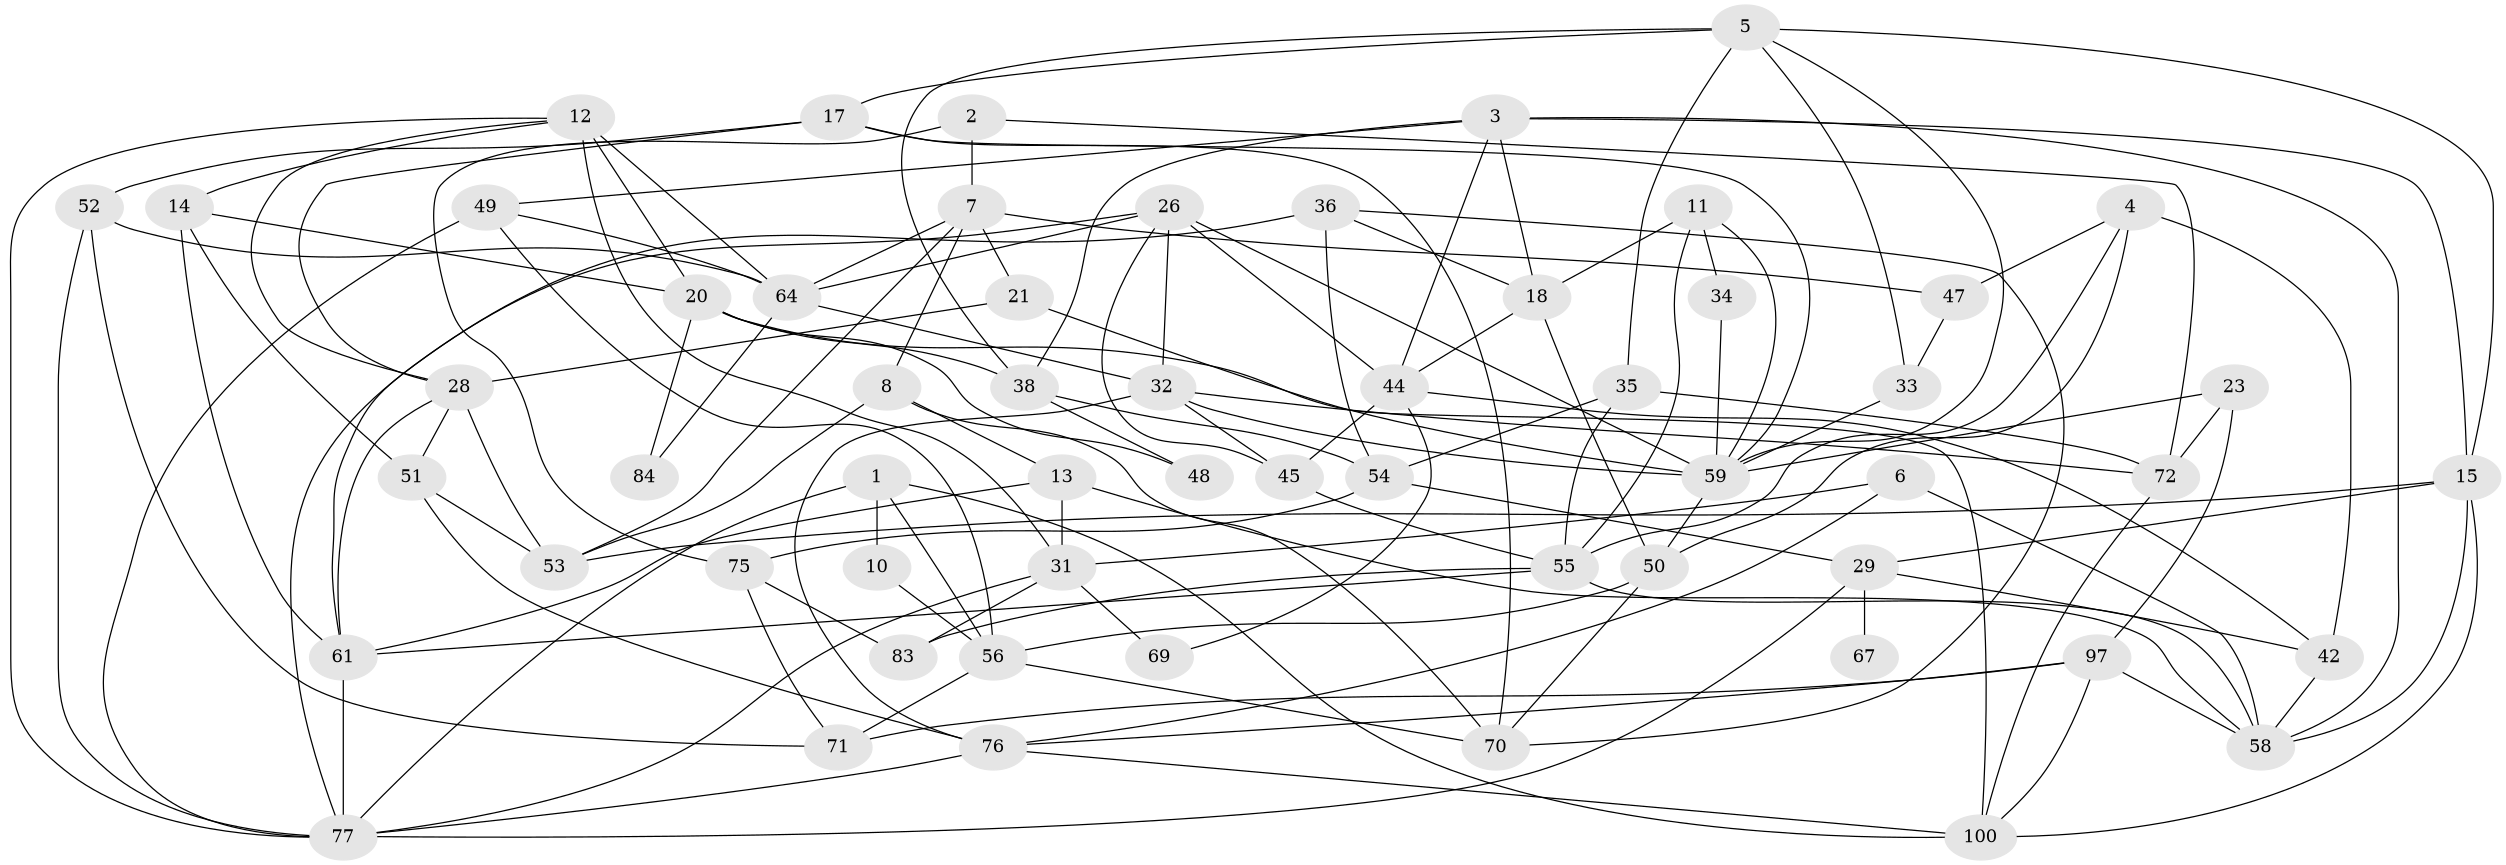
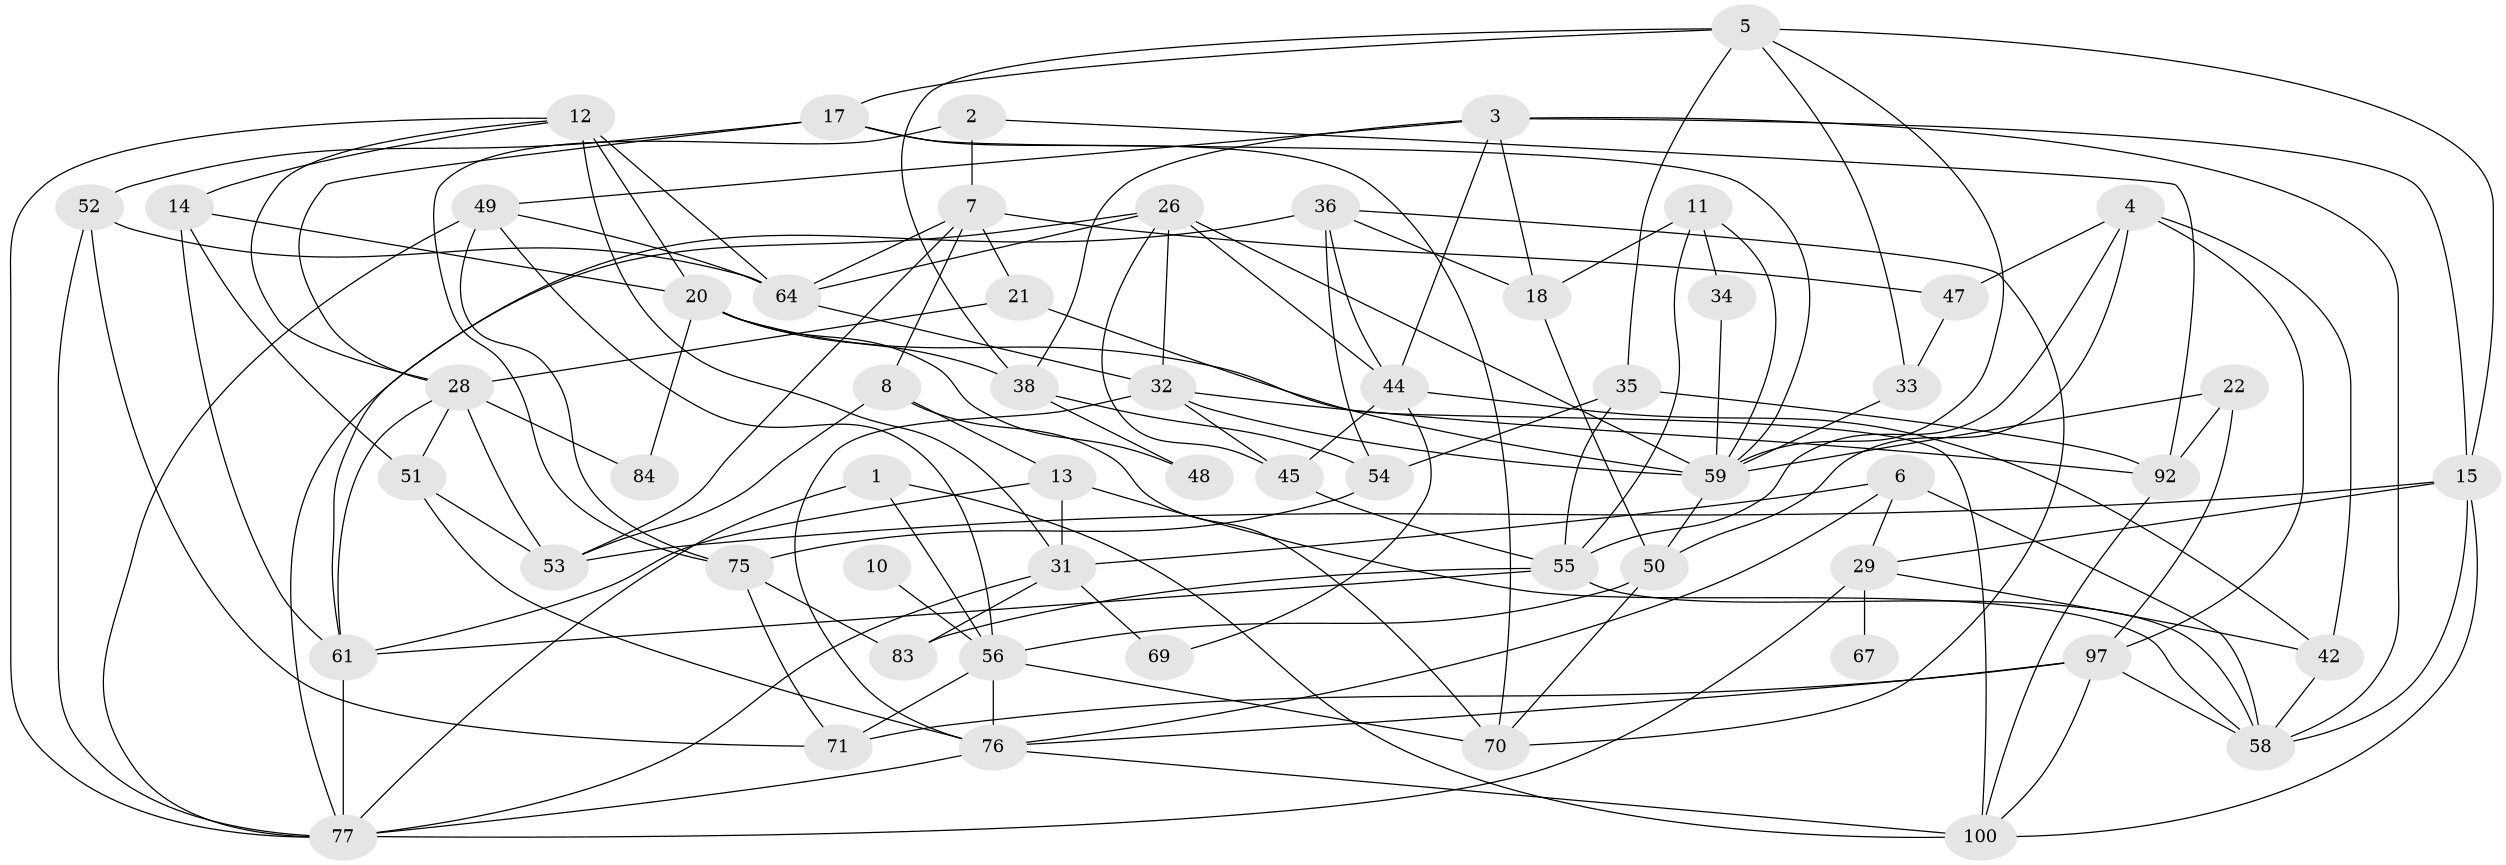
edge "18" -- "44": now "36" -- "44"
edge "64" -- "84": now "28" -- "84"
node "23": label "23" -> "22"
edge "49" -- "75": added
edge "4" -- "97": added
node "72": label "72" -> "92"
edge "1" -- "10": removed
edge "54" -- "29": now "6" -- "29"
edge "56" -- "76": added
